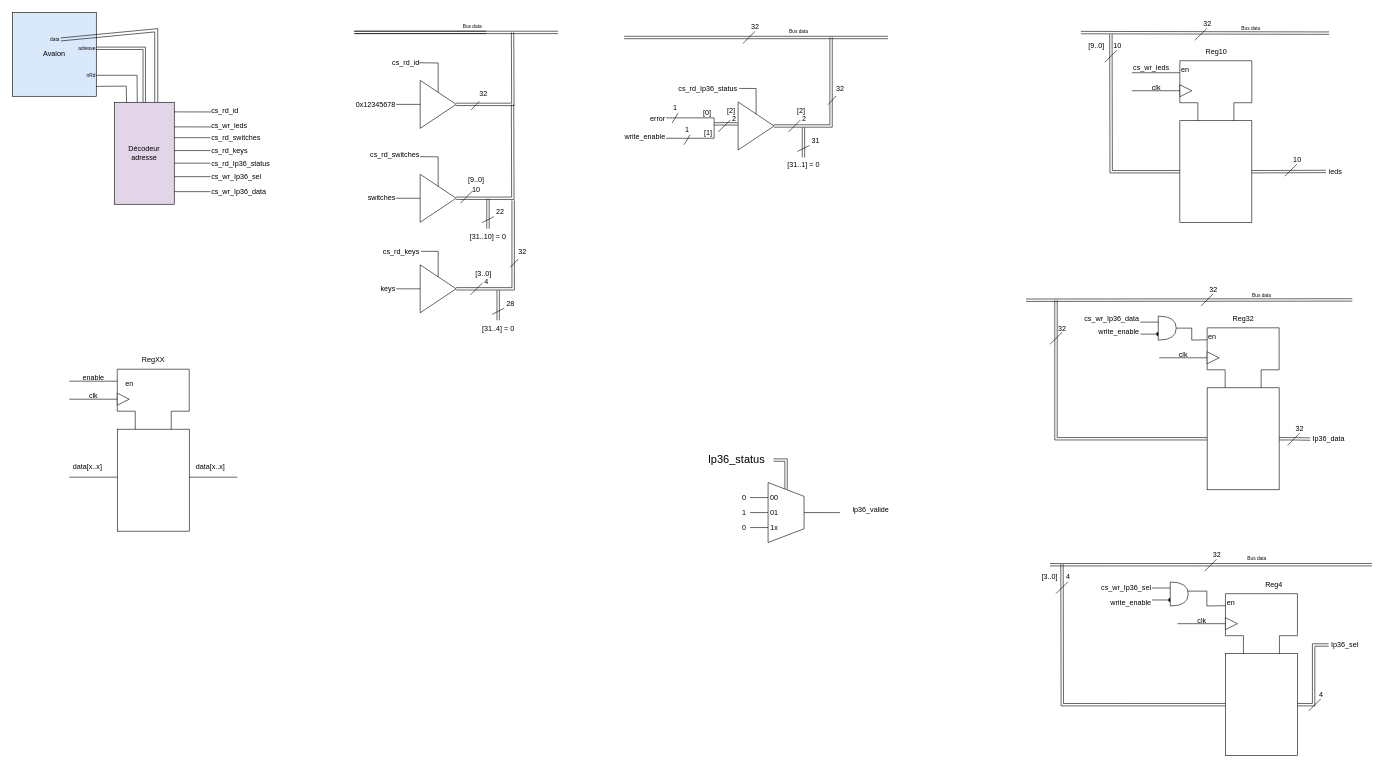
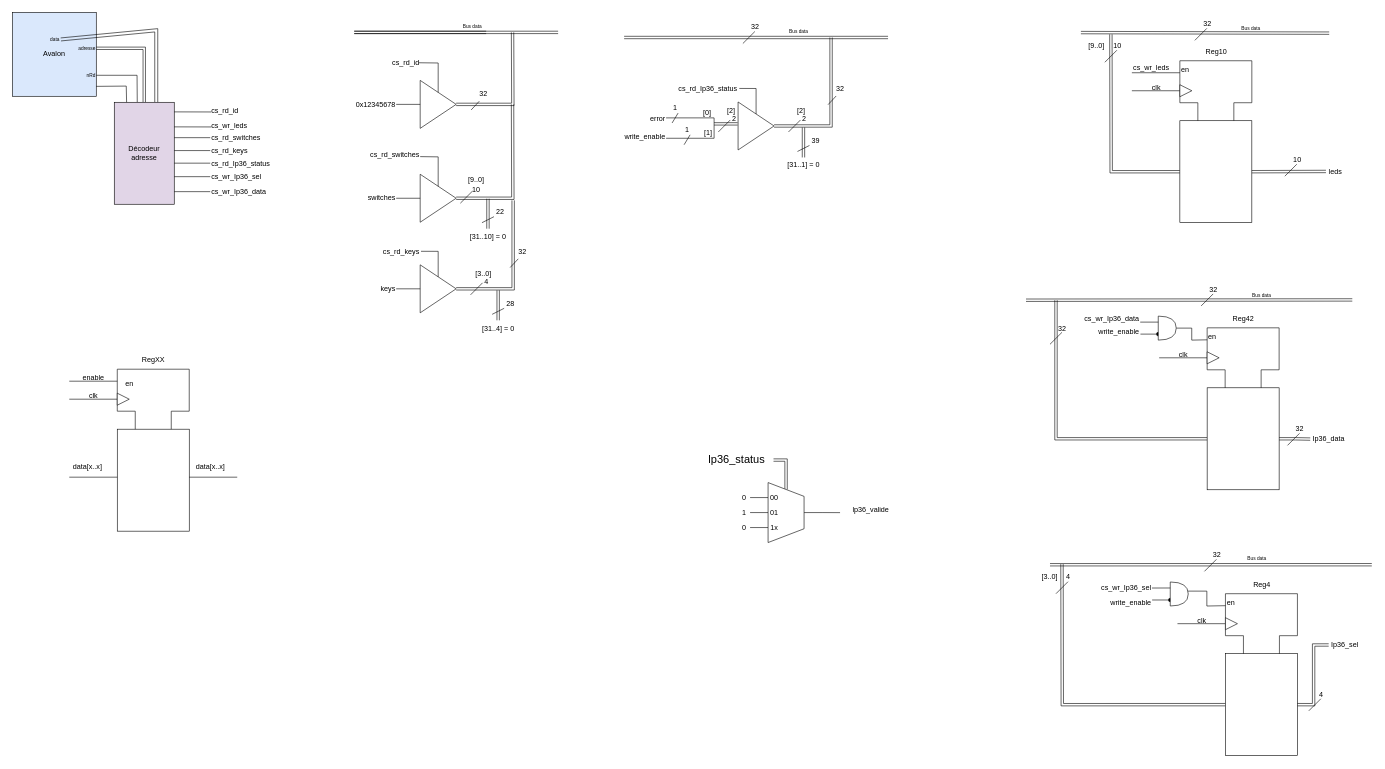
node "31": label "31" -> "39"
node "Reg32": label "Reg32" -> "Reg42"
node "Reg4": moved (1274, 585) -> (1262, 585)
